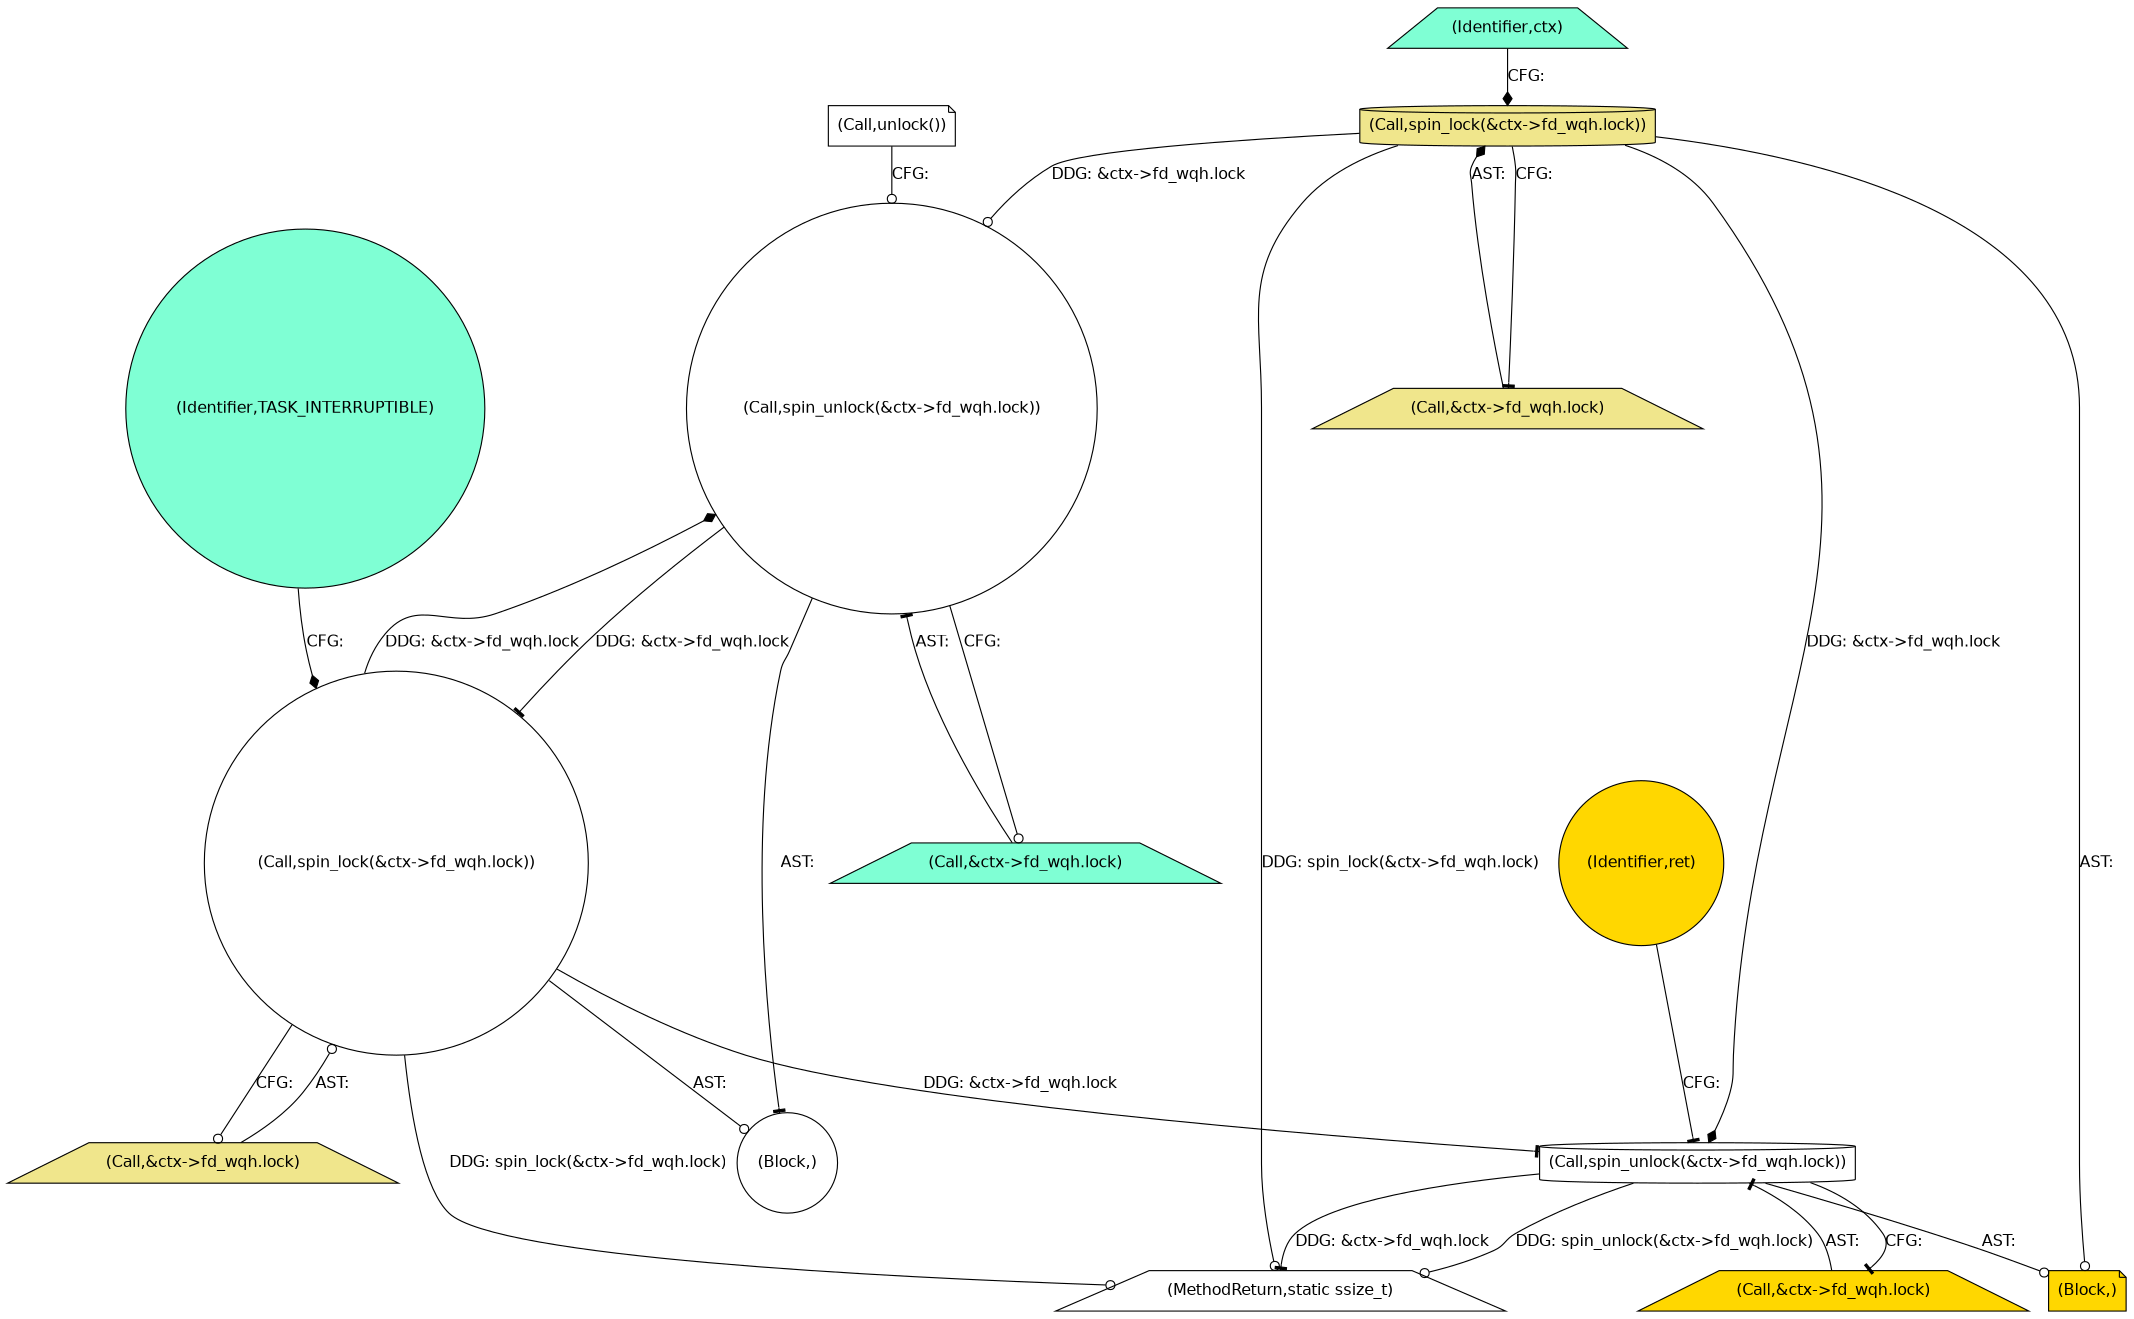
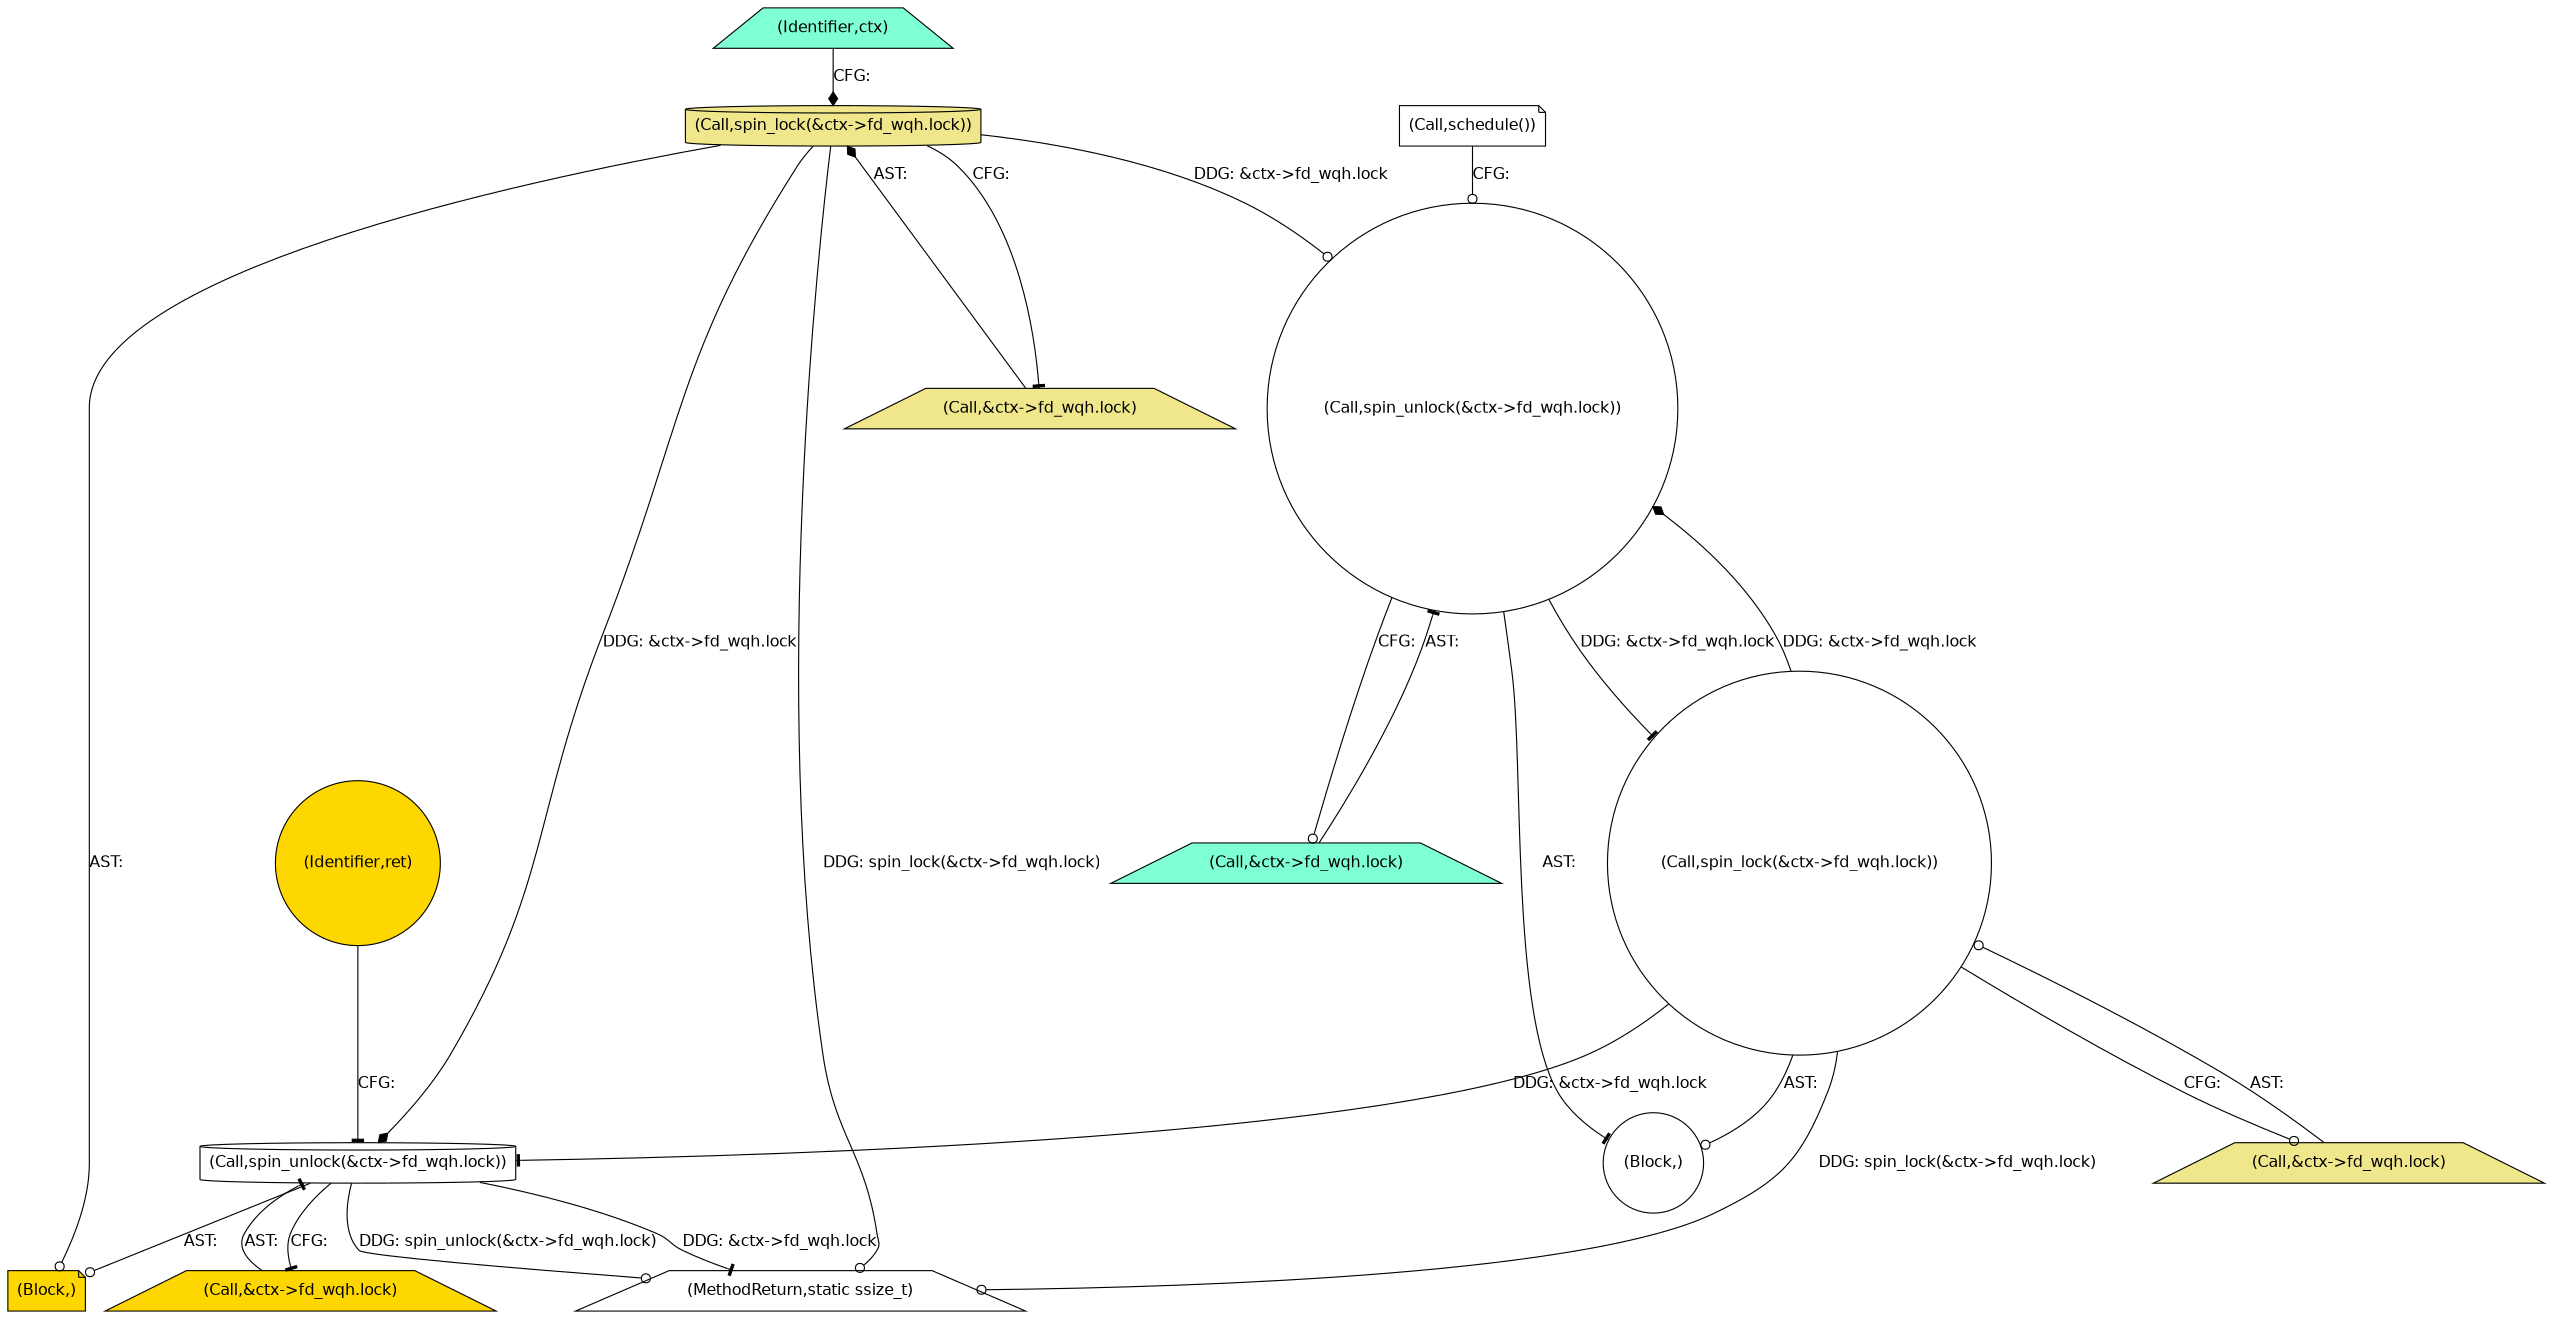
node "(Call,unlock())": label "(Call,unlock())" -> "(Call,schedule())"
node "(Identifier,TASK_INTERRUPTIBLE)": removed
